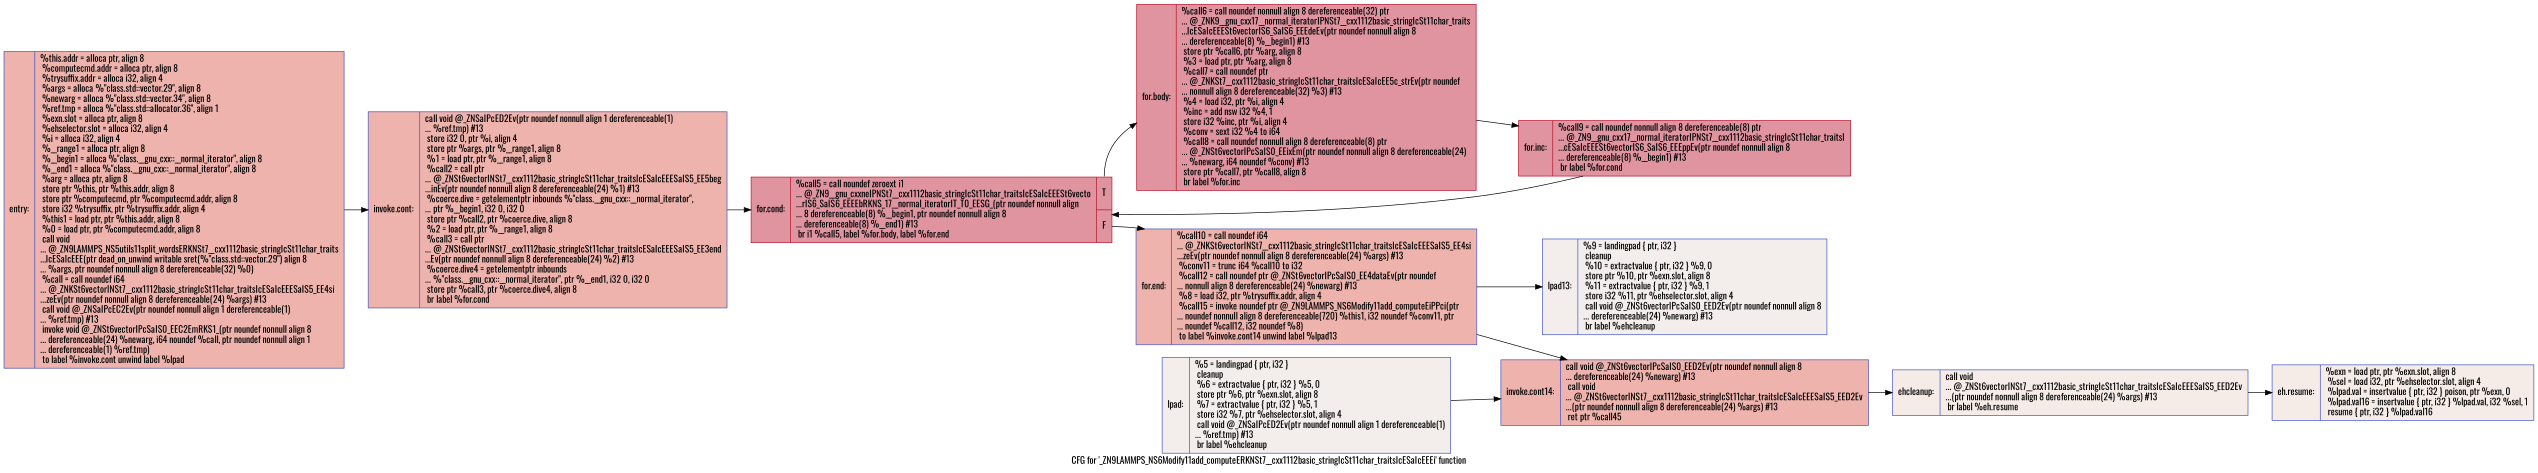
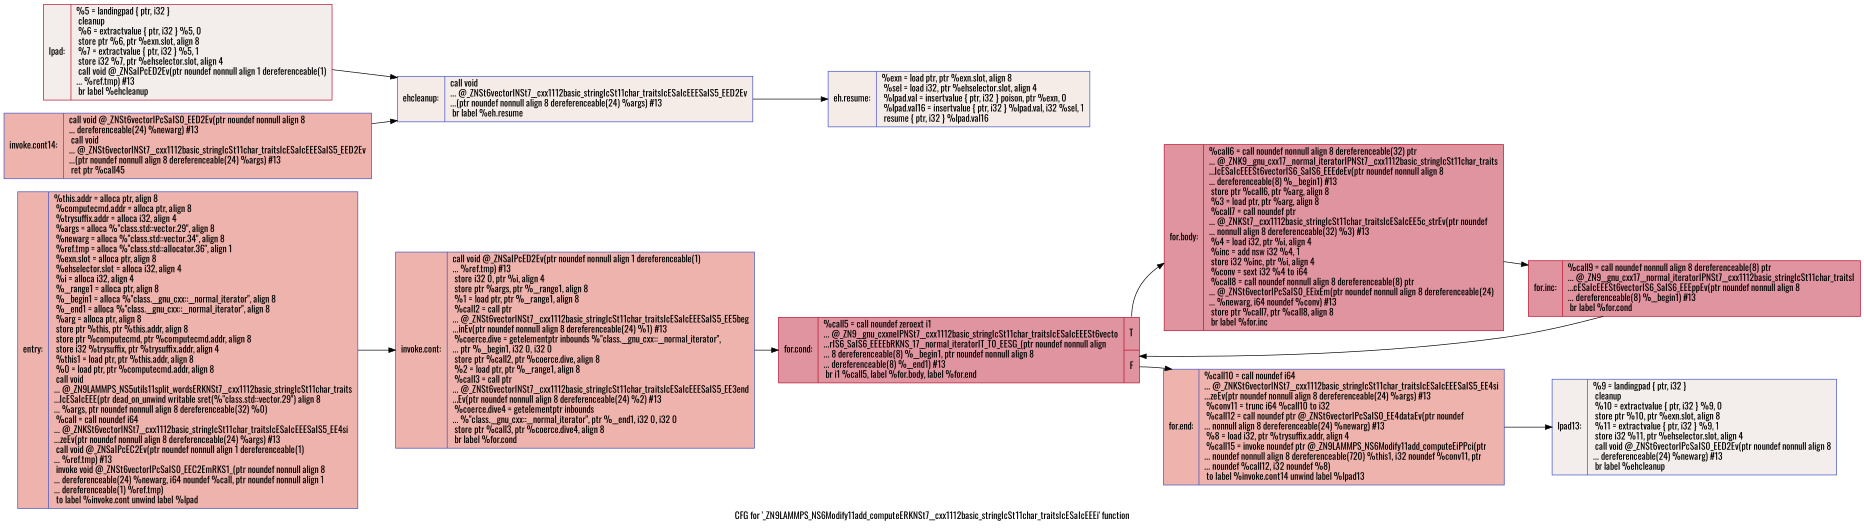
edge "for.end:" -> "invoke.cont14:": removed
edge "lpad:" -> "invoke.cont14:": now "lpad:" -> "ehcleanup:"
node "lpad:": color #3d50c3ff -> #b70d28ff
